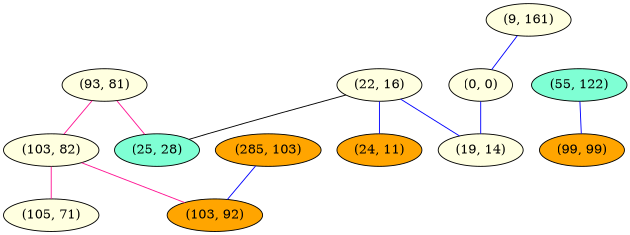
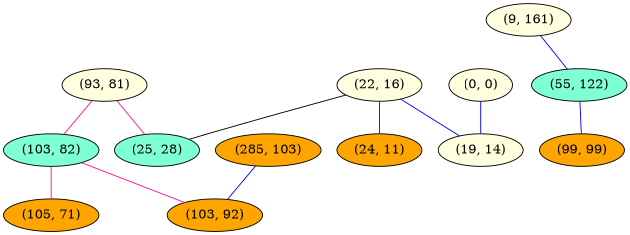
edge "(9, 161)" -- "(0, 0)": now "(9, 161)" -- "(55, 122)"
node "(103, 82)": fillcolor lightyellow -> aquamarine
node "(105, 71)": fillcolor lightyellow -> orange
